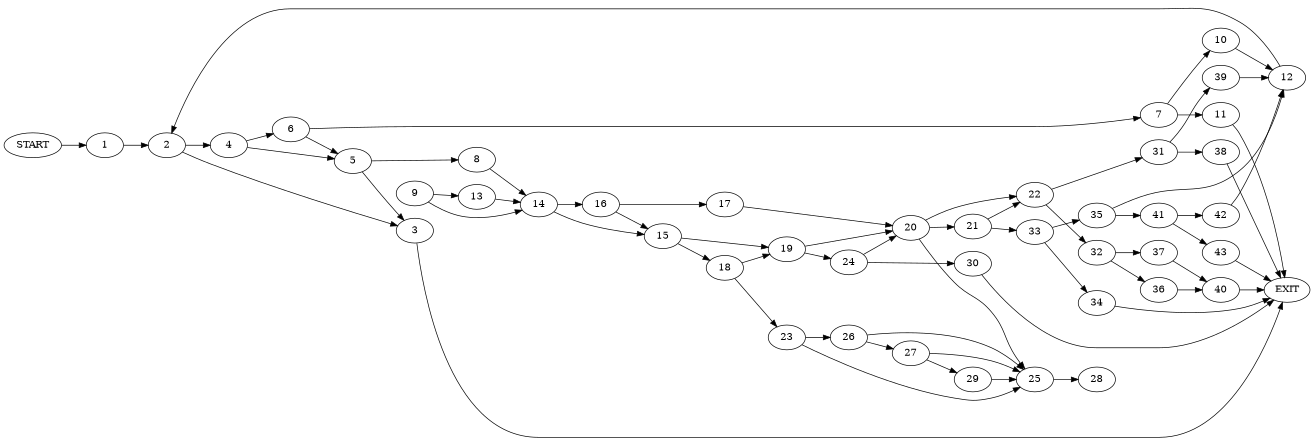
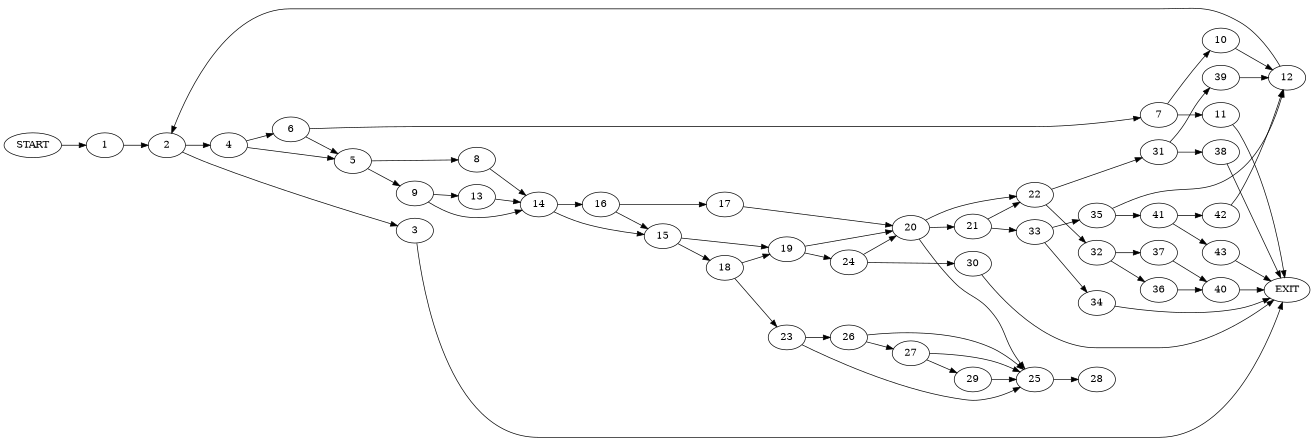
edge "5" -> "3": now "5" -> "9"
